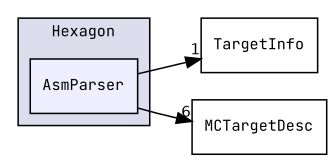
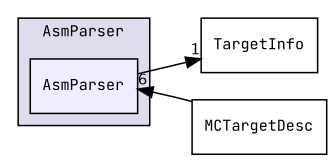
cluster "Hexagon": label "Hexagon" -> "AsmParser"
edge "AsmParser" -> "MCTargetDesc": reversed
